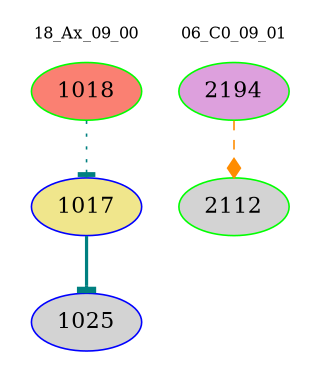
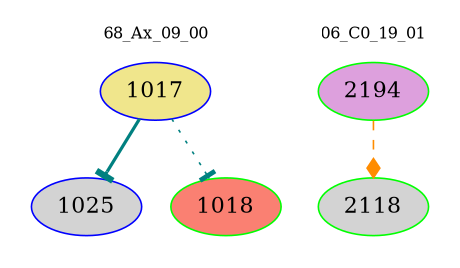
cluster "18_Ax_09_00": label "18_Ax_09_00" -> "68_Ax_09_00"
cluster "06_C0_09_01": label "06_C0_09_01" -> "06_C0_19_01"
edge "1018" -> "1017": reversed
node "2112": label "2112" -> "2118"
